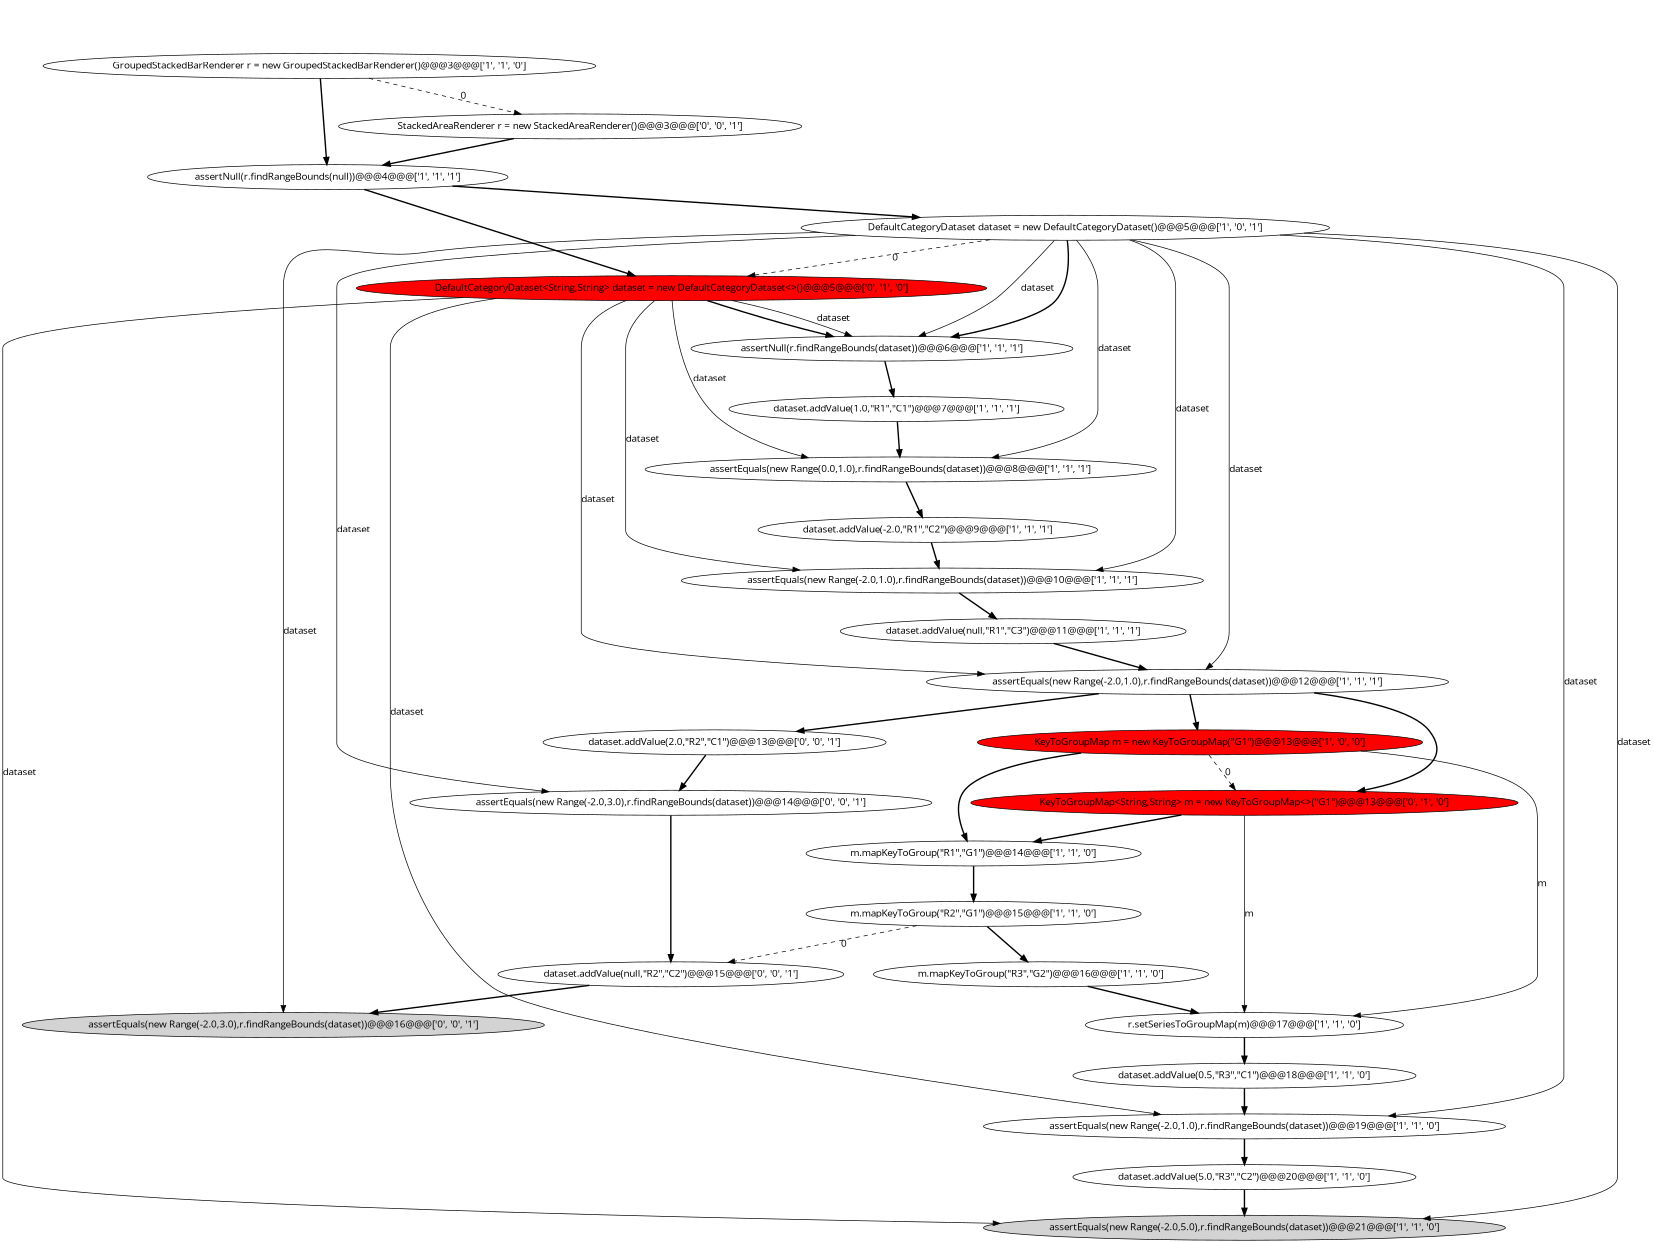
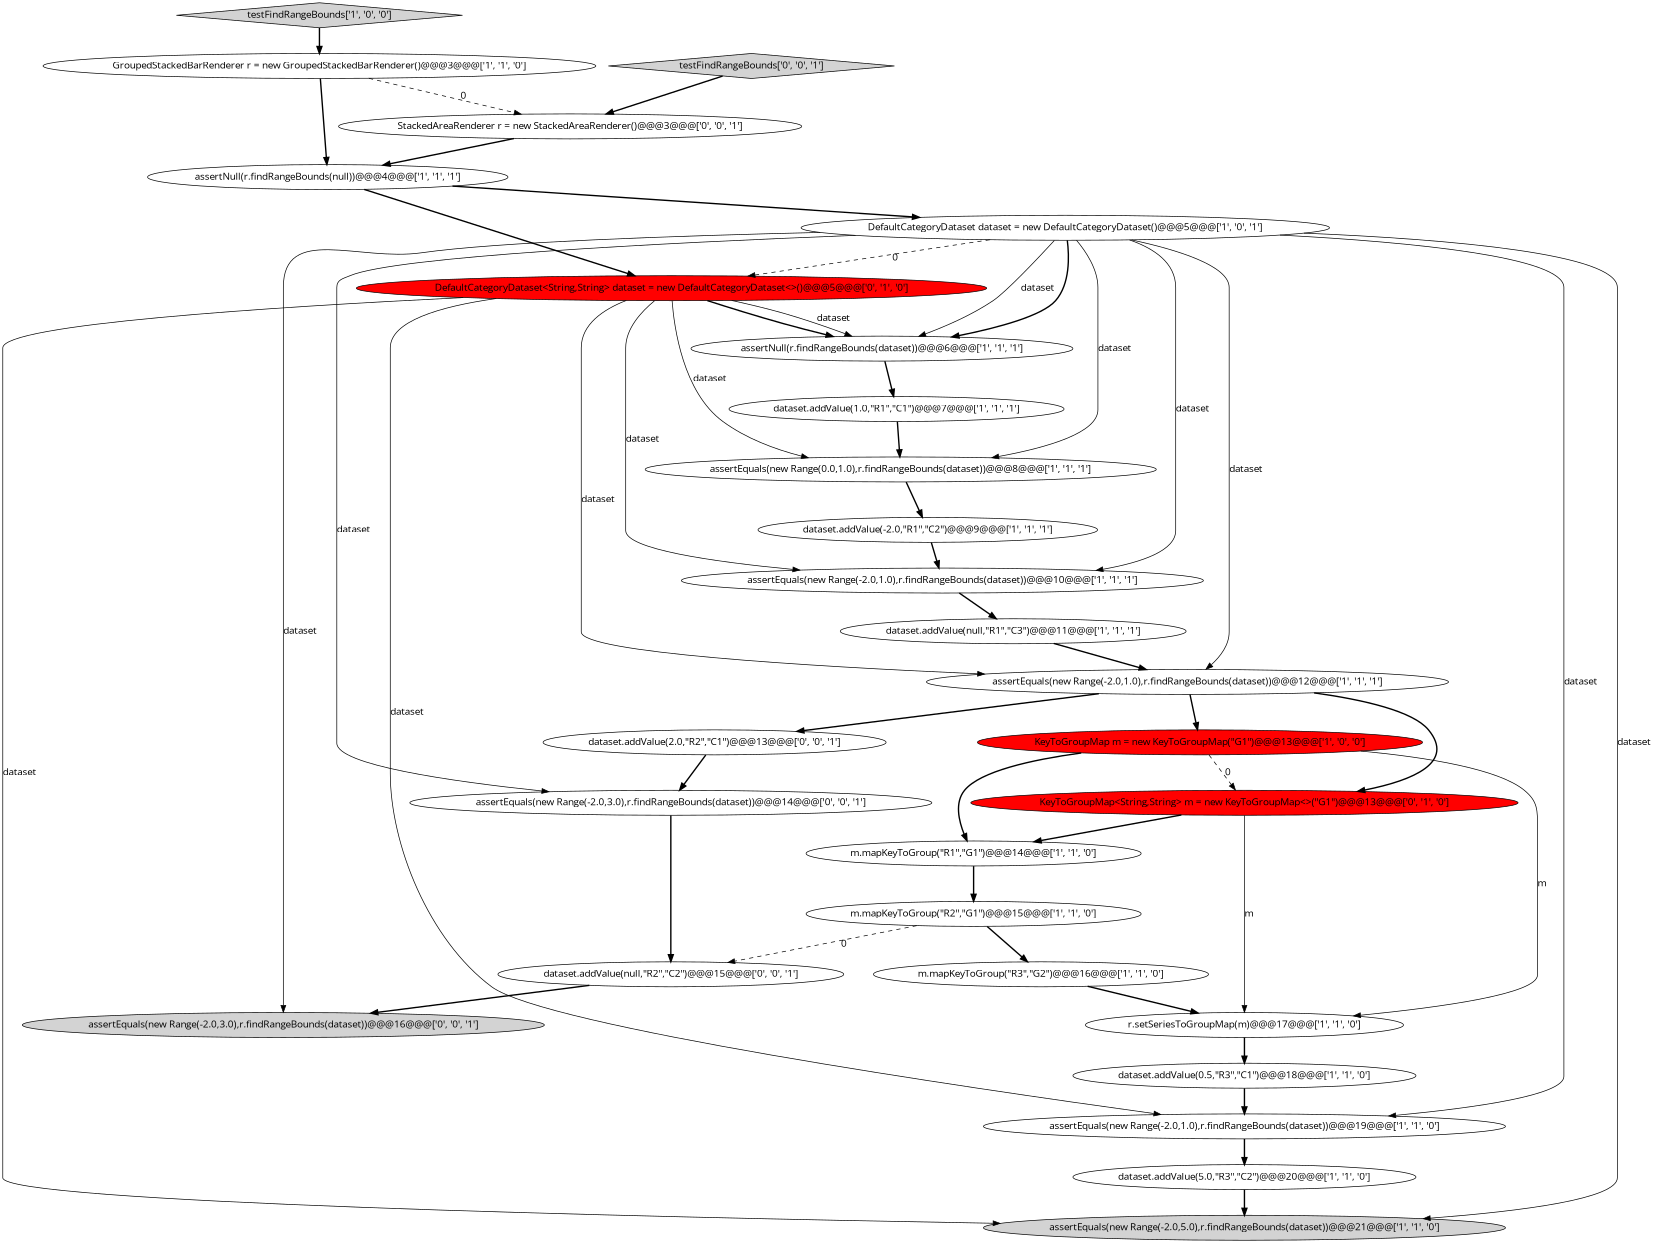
node "testFindRangeBounds['1', '0', '0']": added
node "testFindRangeBounds['0', '0', '1']": added
